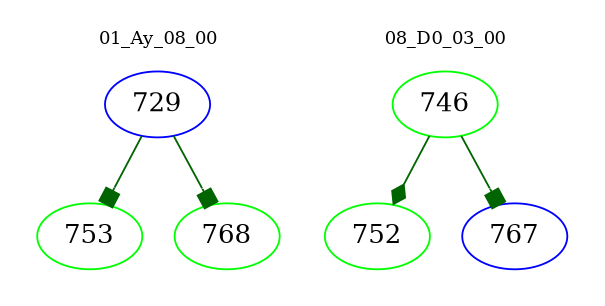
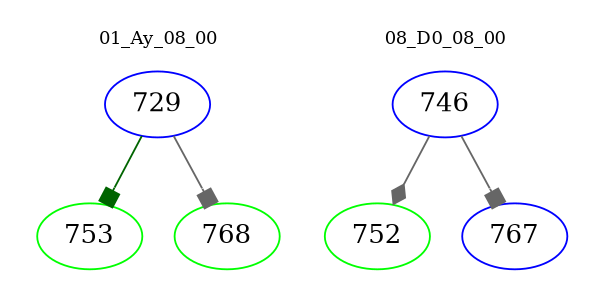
cluster "08_D0_03_00": label "08_D0_03_00" -> "08_D0_08_00"
node "746": color green -> blue
edge "746" -> "752": color darkgreen -> gray40
edge "729" -> "768": color darkgreen -> gray40
edge "746" -> "767": color darkgreen -> gray40
